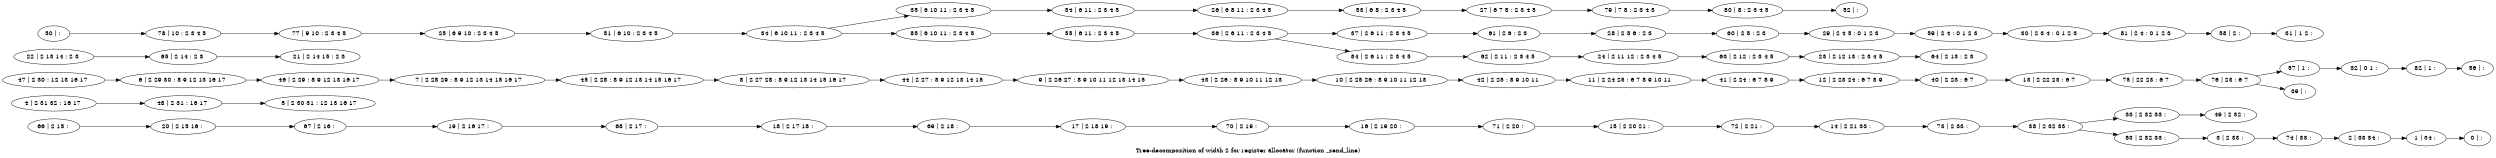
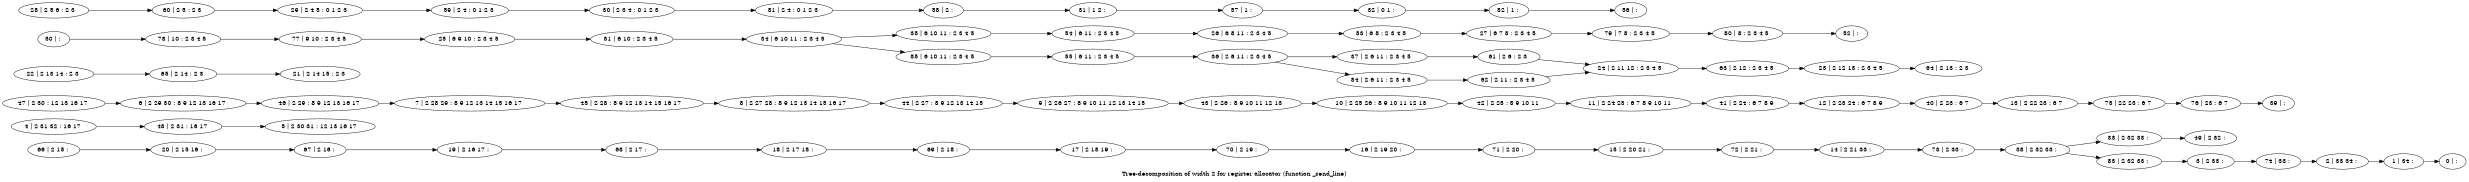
edge "61 | 2 6 : 2 3" -> "28 | 2 5 6 : 2 3": now "61 | 2 6 : 2 3" -> "24 | 2 11 12 : 2 3 4 5"
edge "76 | 23 : 6 7" -> "57 | 1 :": now "31 | 1 2 :" -> "57 | 1 :"
